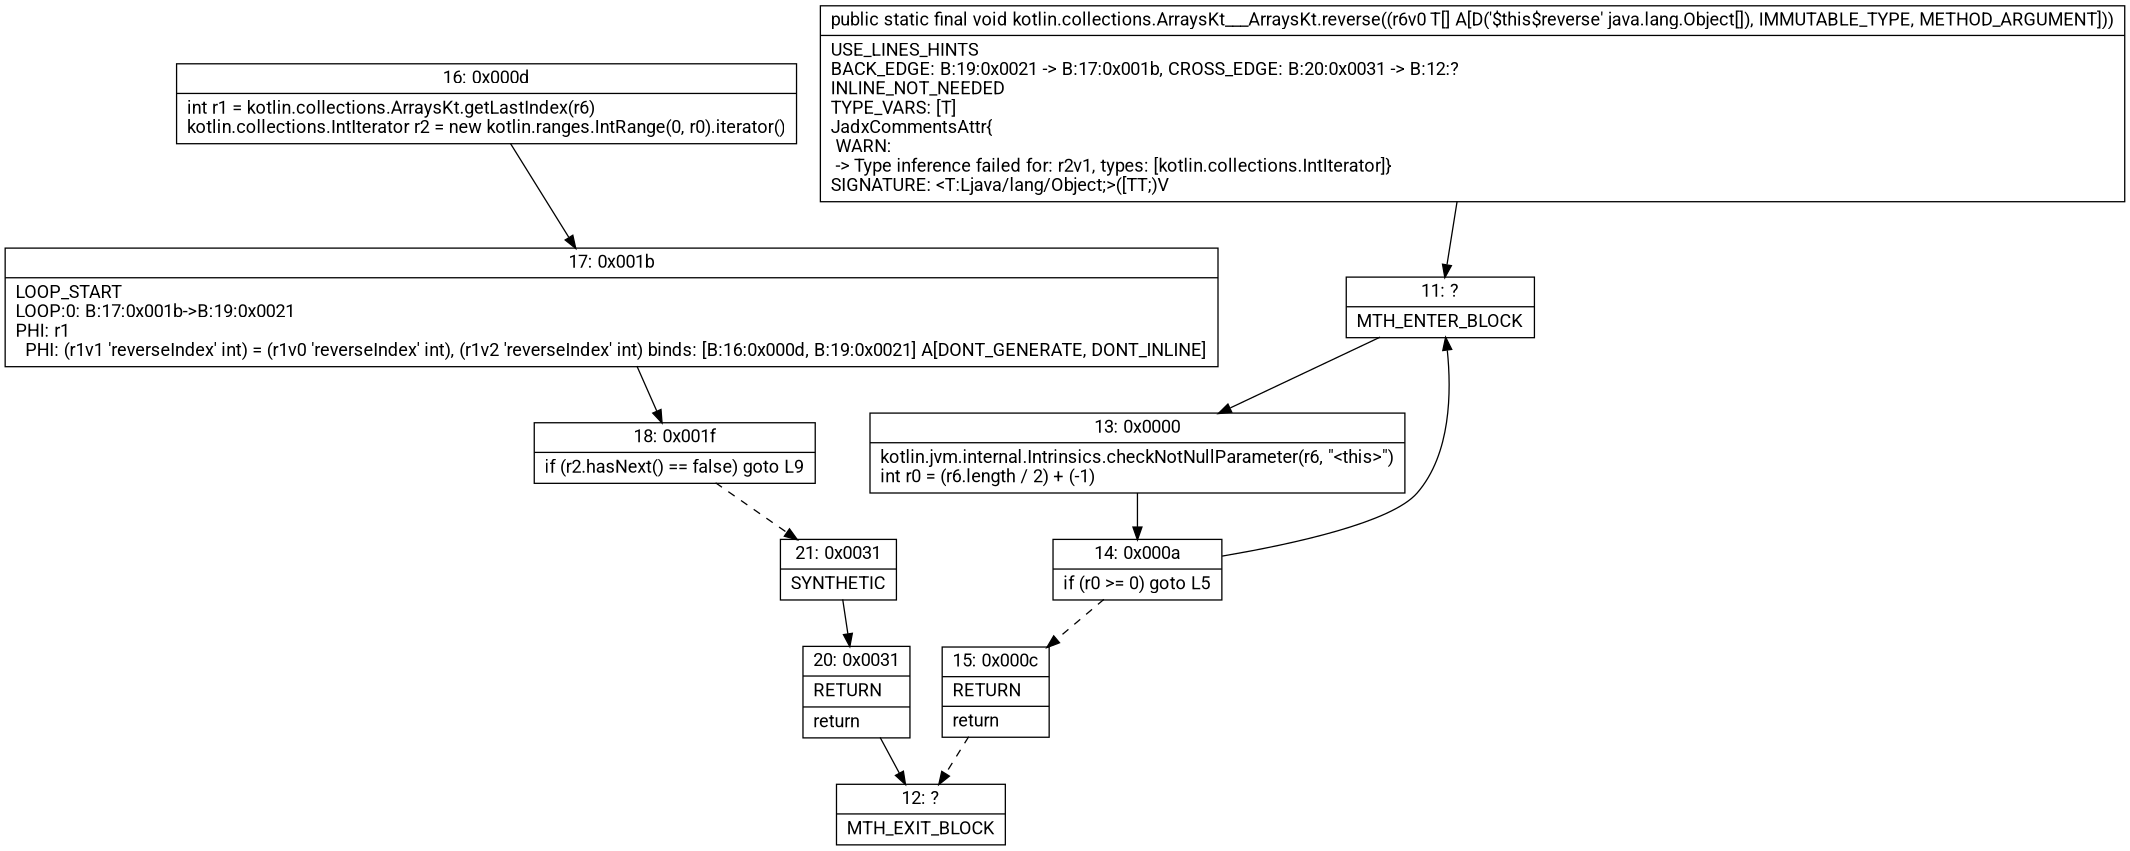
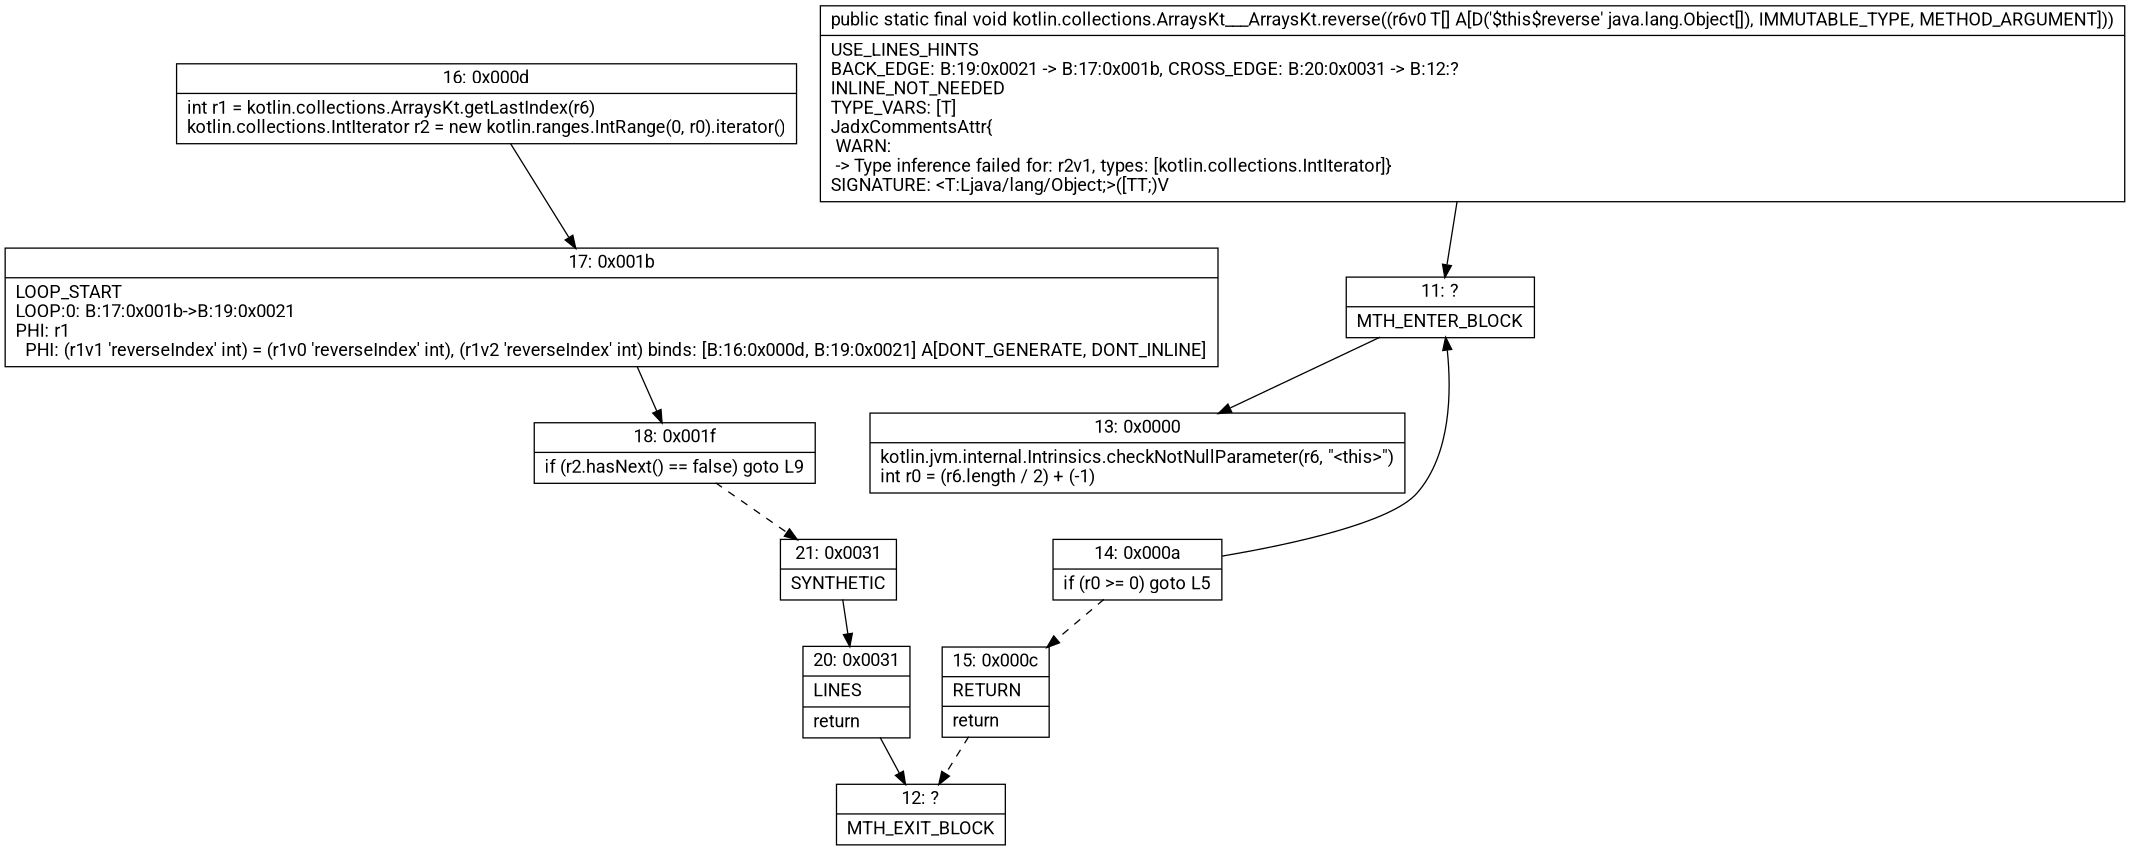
edge "13: 0x0000" -> "14: 0x000a": removed
node "20: 0x0031": text "RETURN" -> "LINES"
